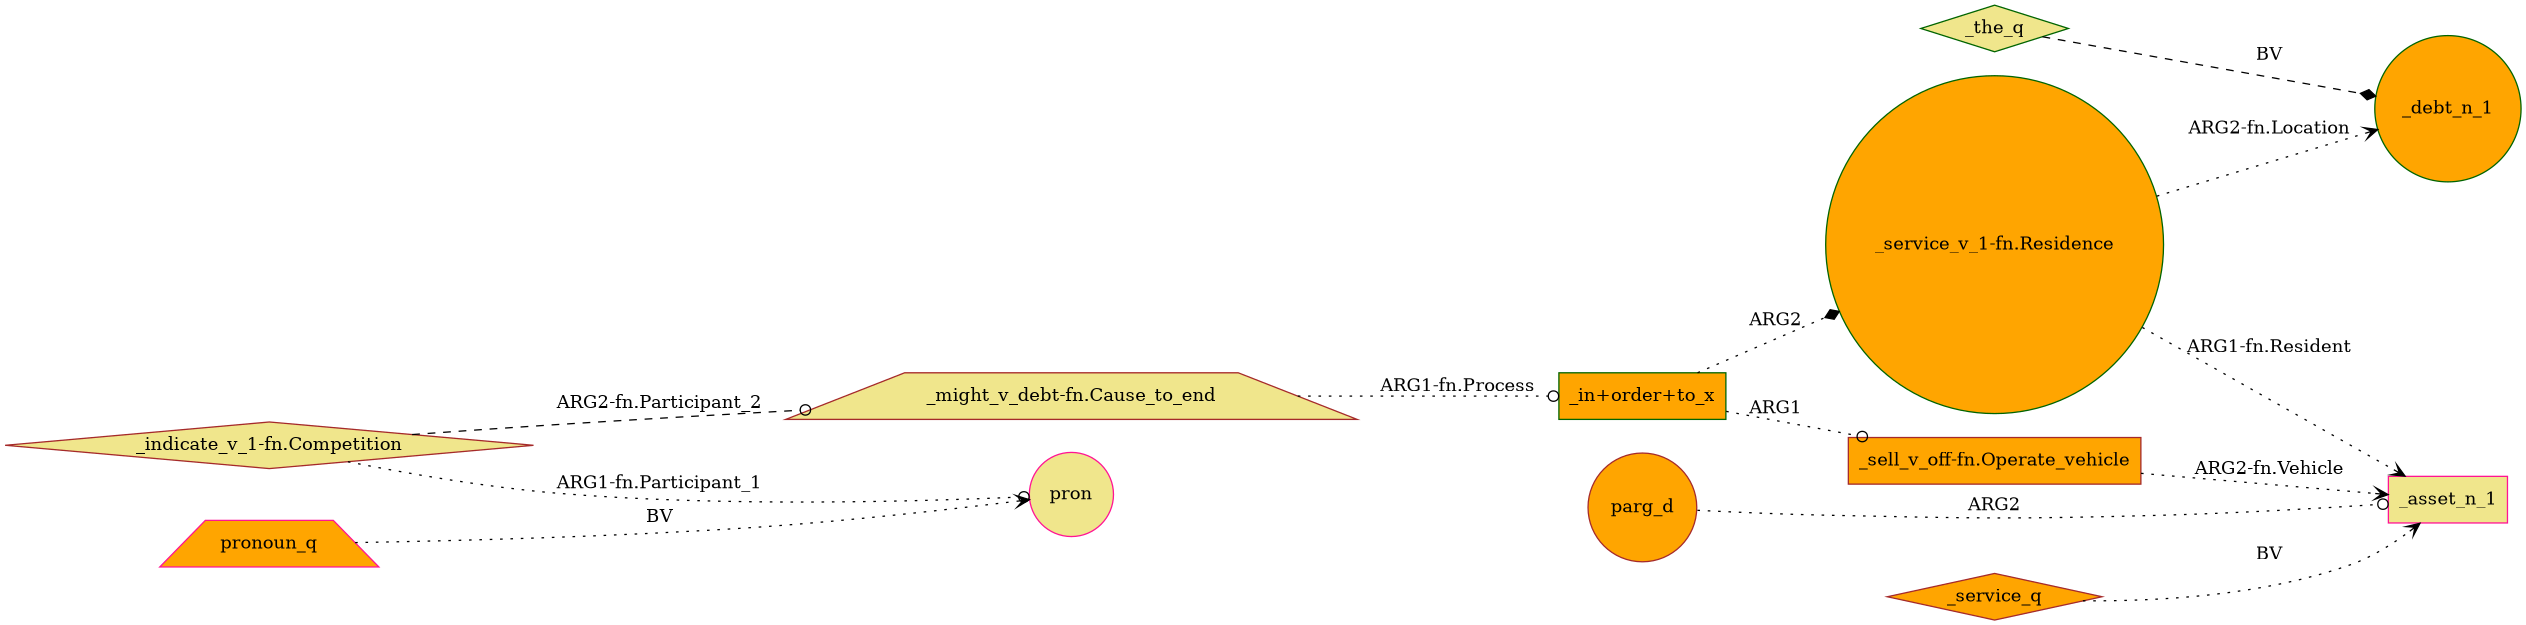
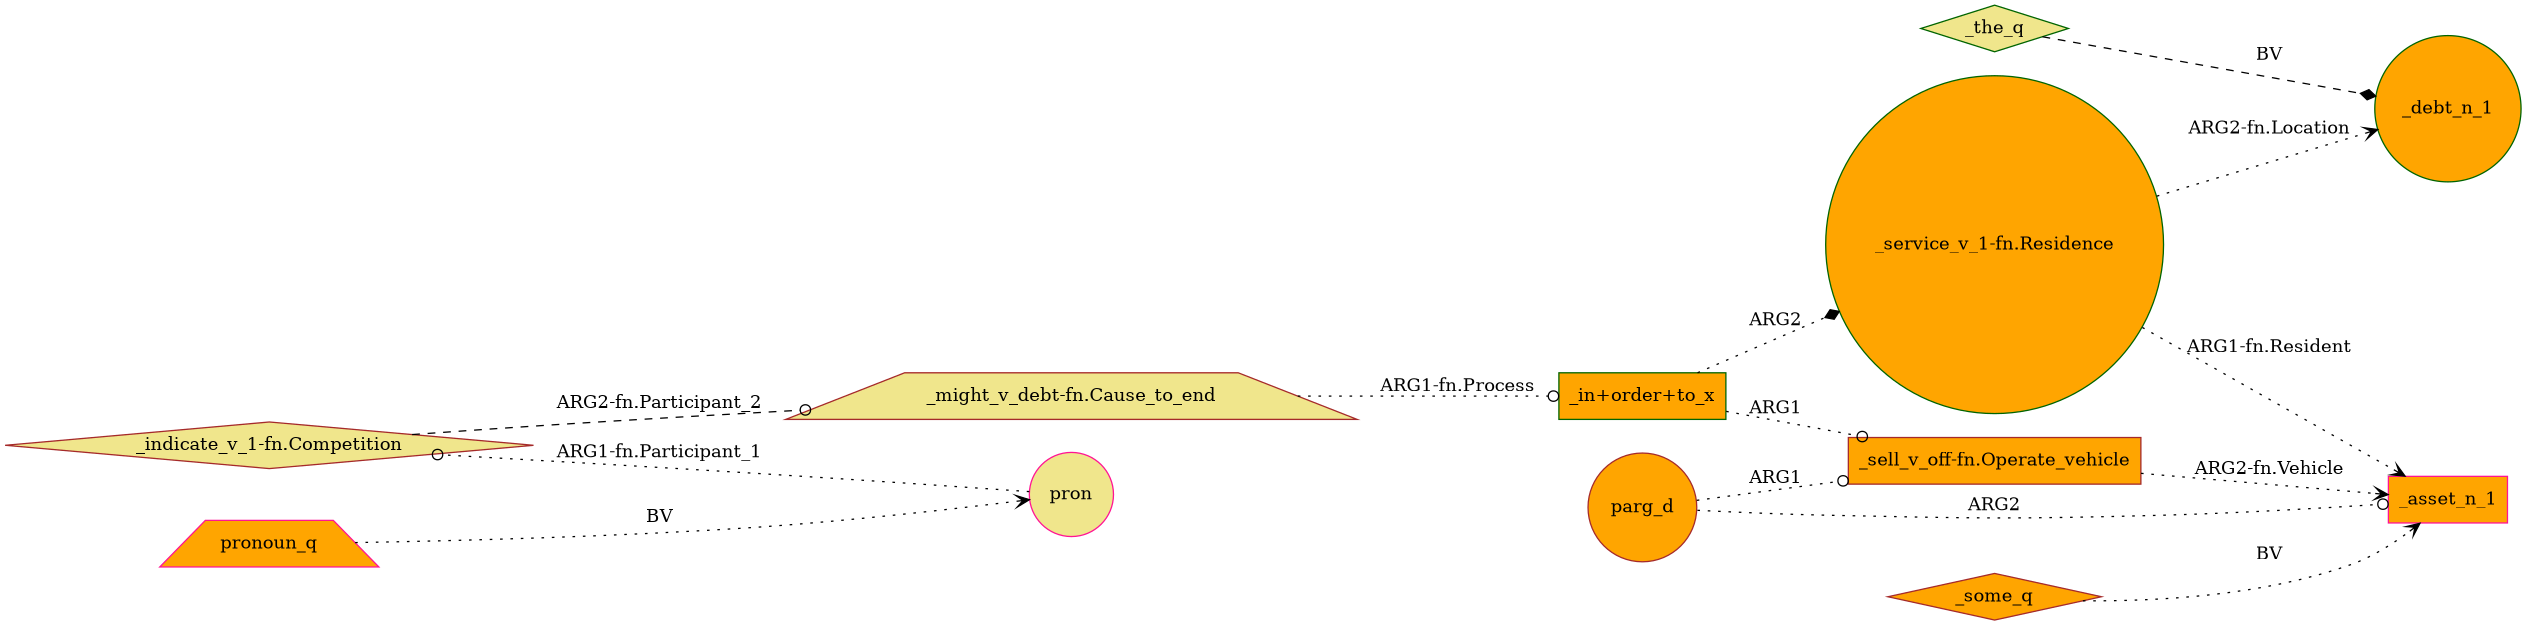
edge "parg_d" -> "_sell_v_off-fn.Operate_vehicle": added, label "ARG1"
edge "_indicate_v_1-fn.Competition" -> "pron": reversed
node "_asset_n_1": fillcolor khaki -> orange
node "_service_q": label "_service_q" -> "_some_q"
